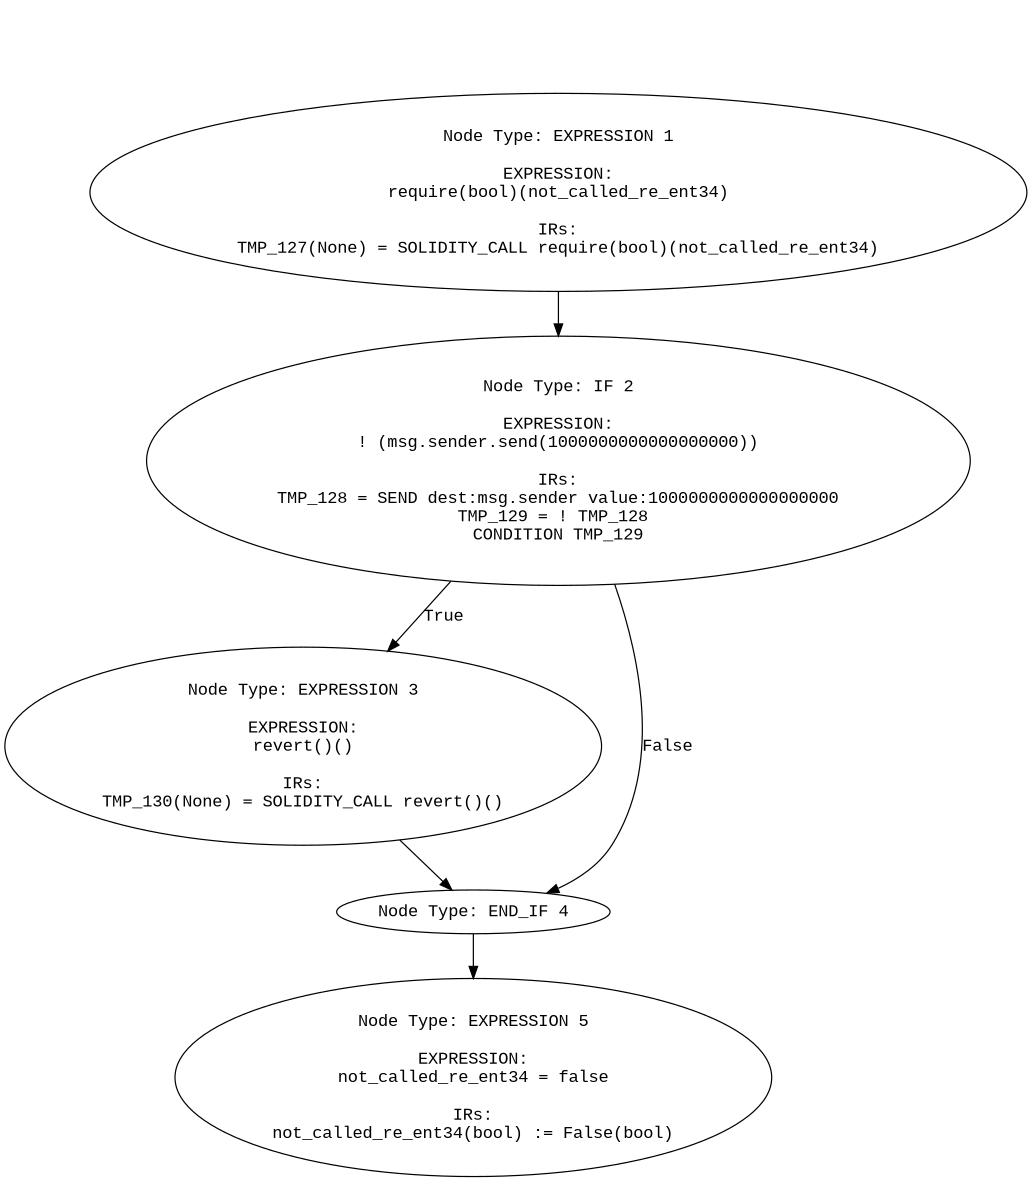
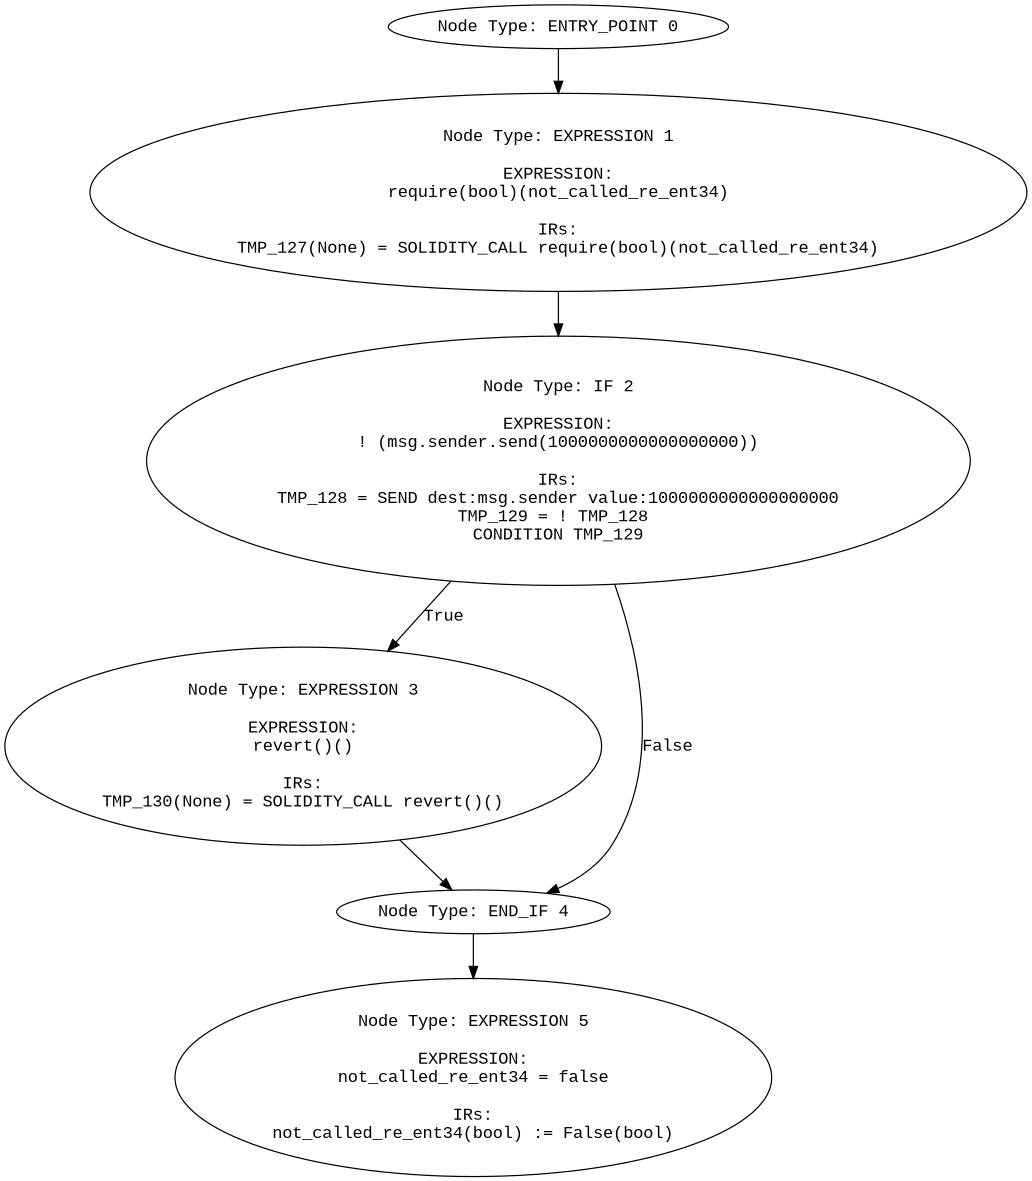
node "Node Type: ENTRY_POINT 0": added
